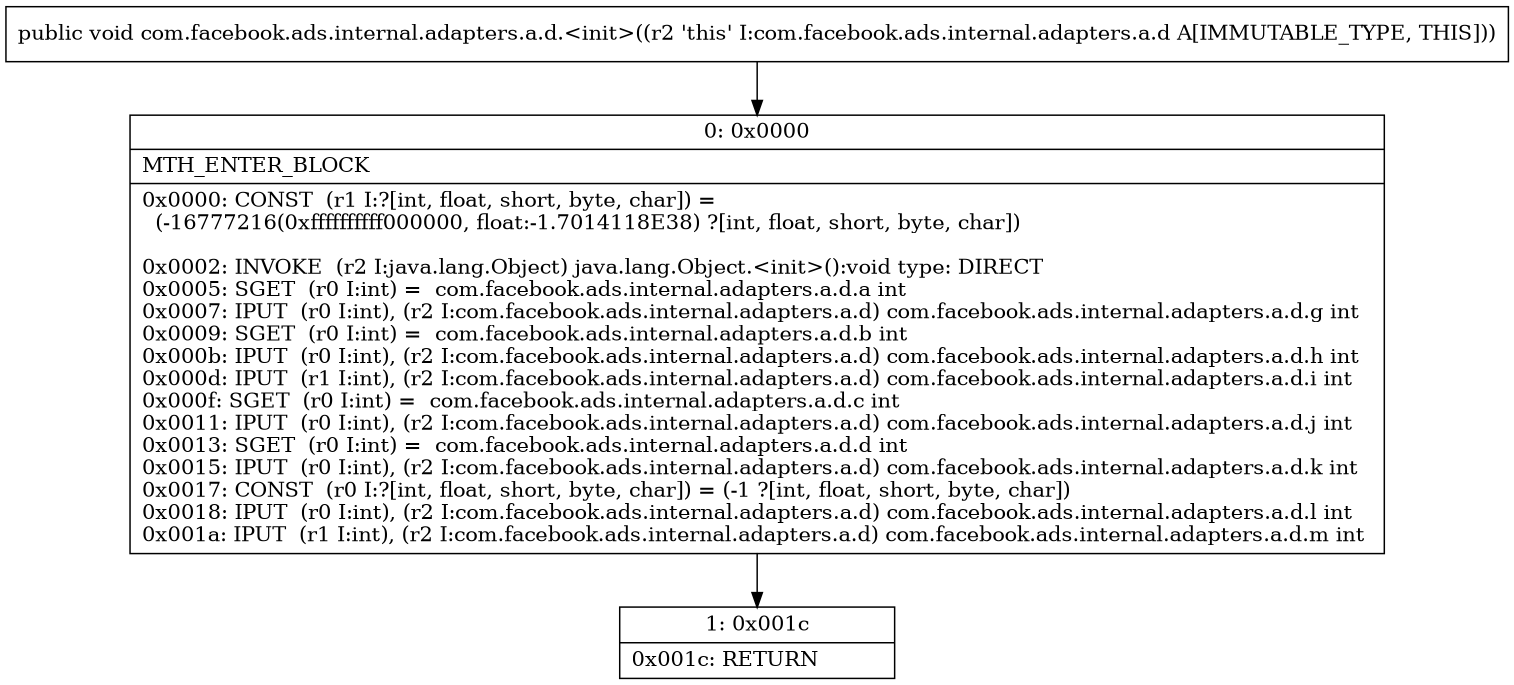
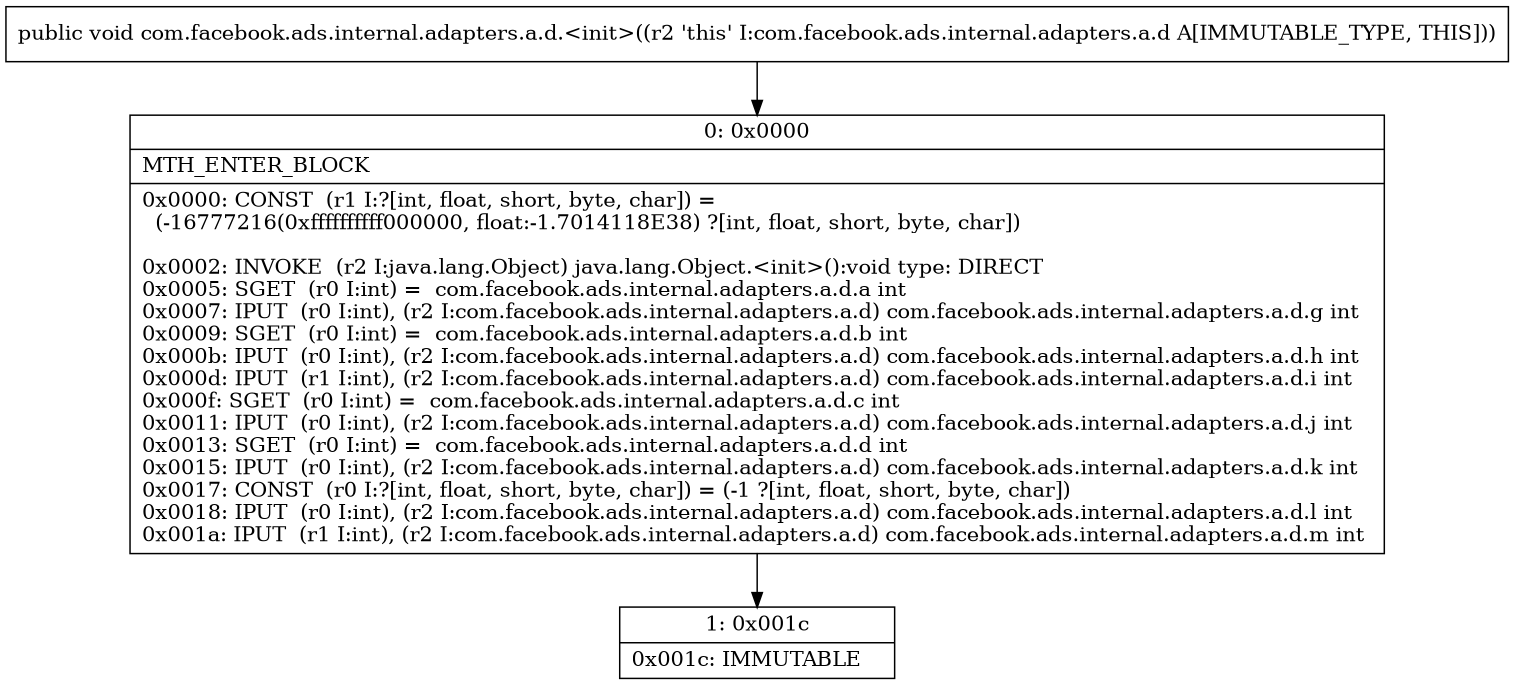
node "1: 0x001c": text "0x001c: RETURN" -> "0x001c: IMMUTABLE"
